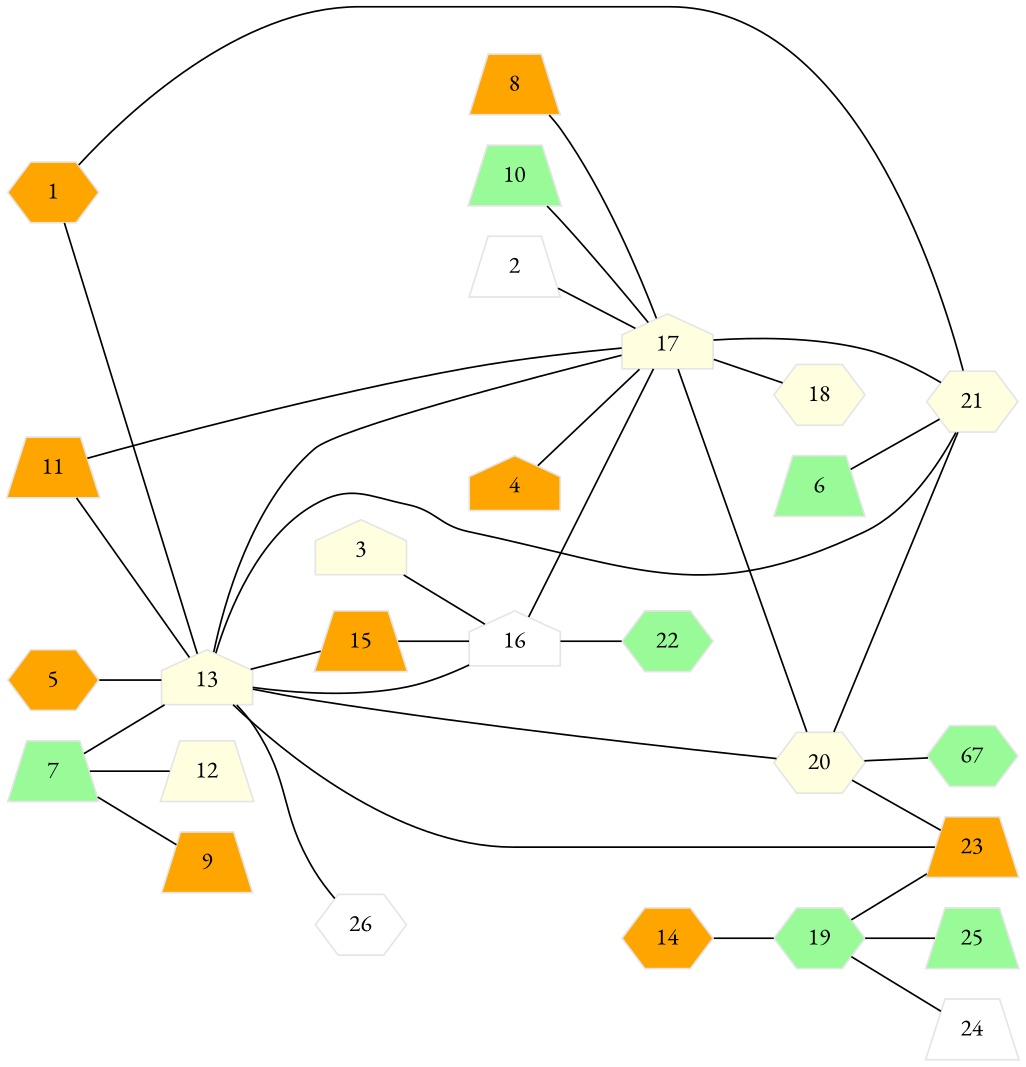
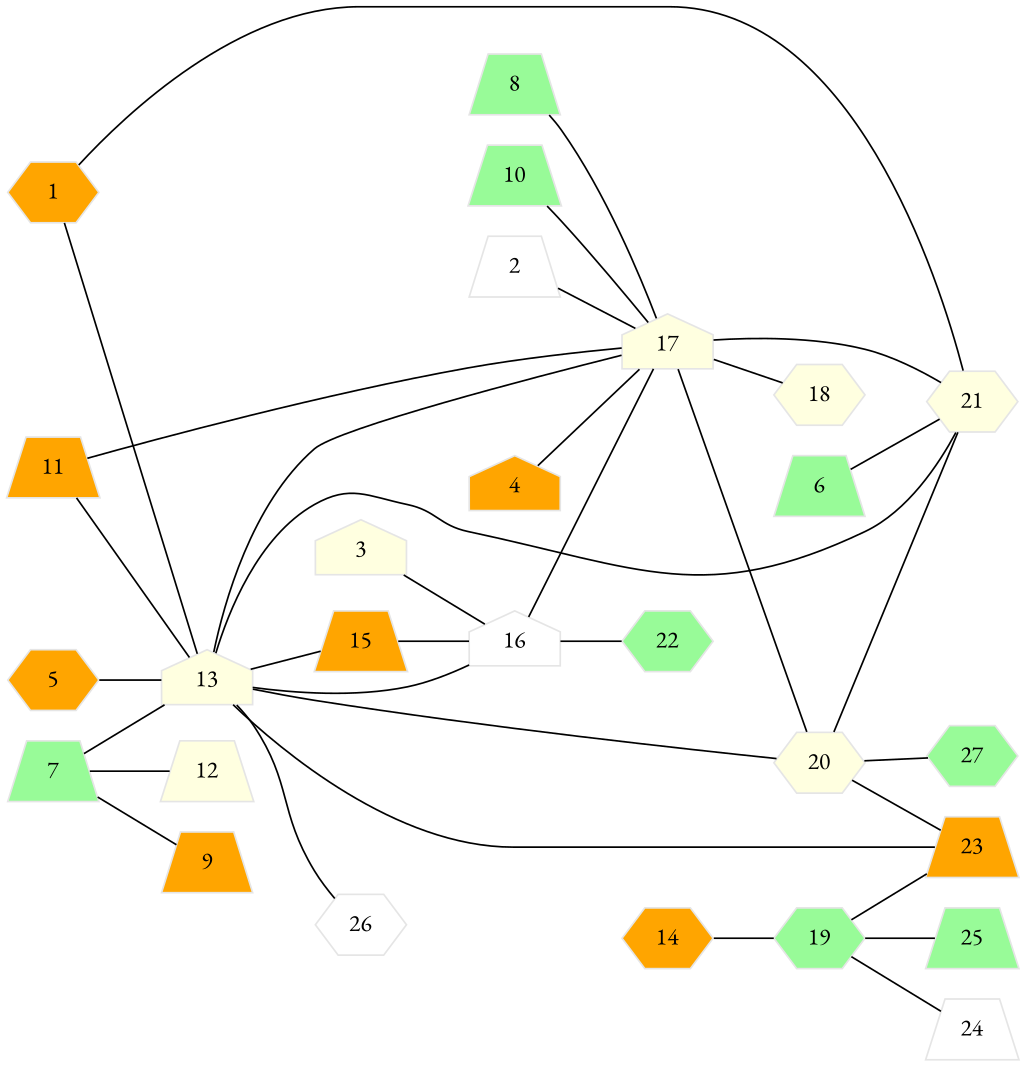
node "8": fillcolor orange -> palegreen
node "67": label "67" -> "27"
